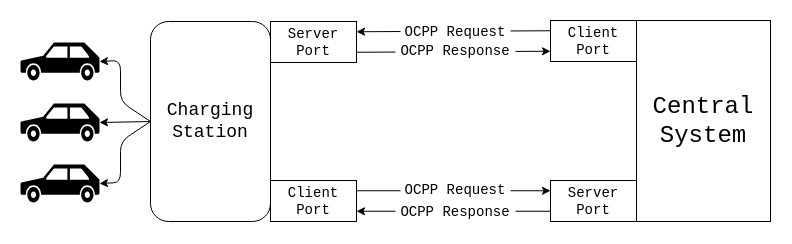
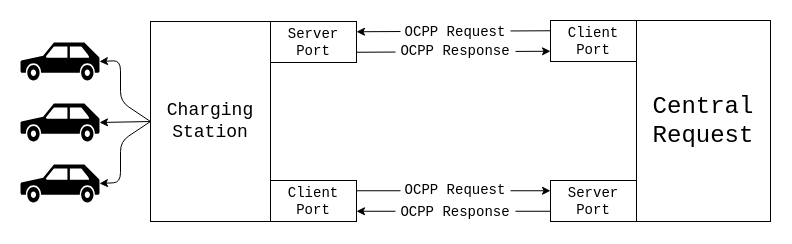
node "Charging Station": shape rounded rectangle -> rectangle
node "Central System": label "Central System" -> "Central Request"
